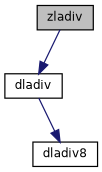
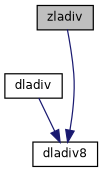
edge "zladiv" -> "dladiv": now "zladiv" -> "dladiv8"
